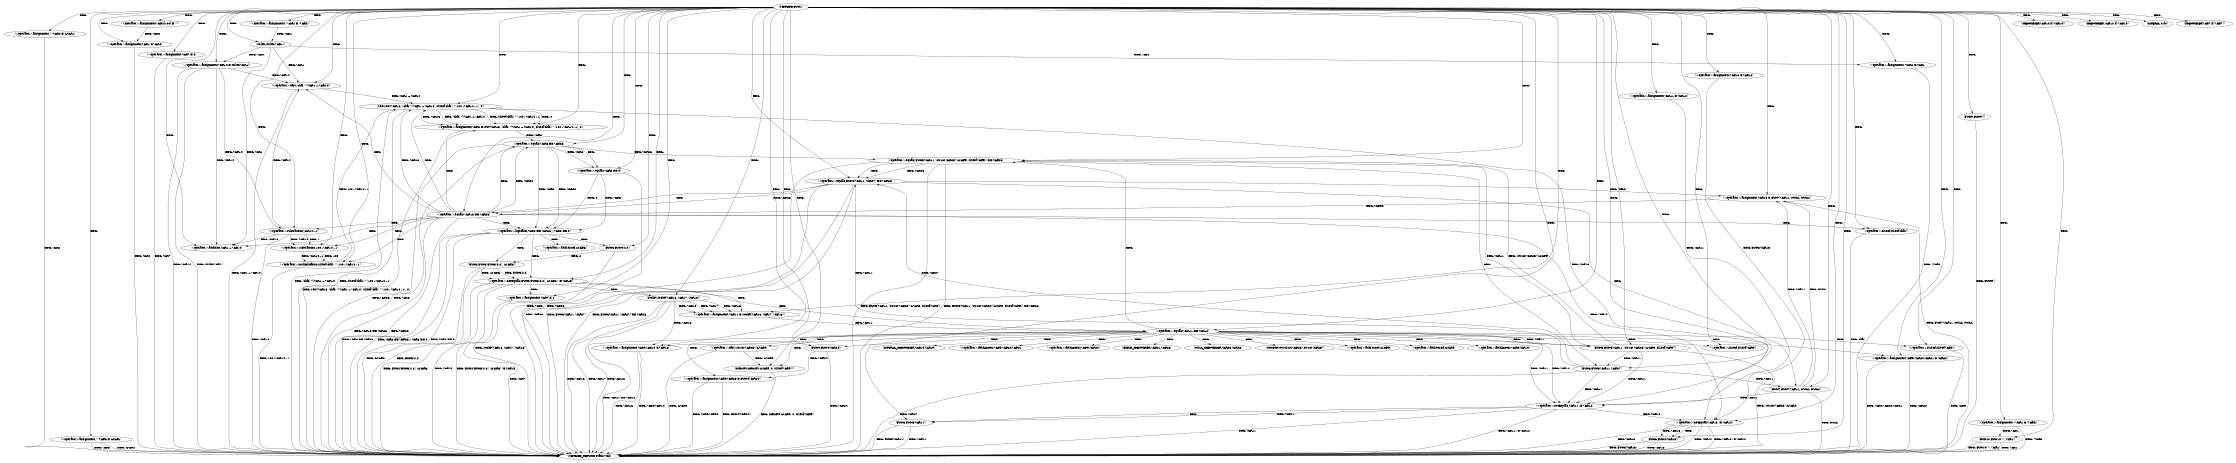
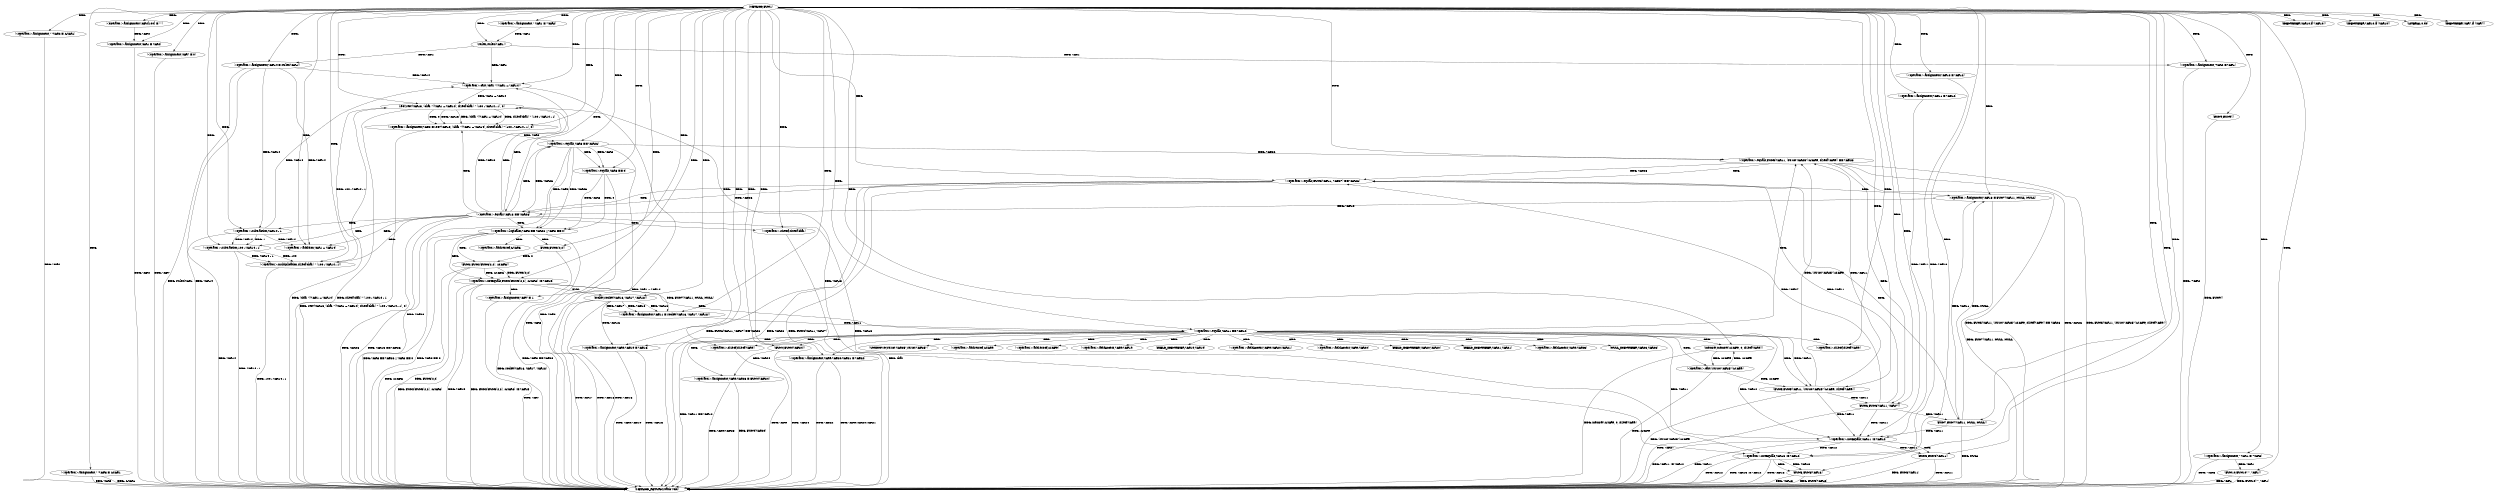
edge "(strlen,strlen(VAR1))" -> "(<operator>.cast,(char *)(VAR1 + VAR14))": label "DDG: VAR1" -> "CDG: VAR1"
edge "(strlen,strlen(VAR1))" -> "(<operator>.addition,VAR1 + VAR14)": removed, label "DDG: VAR1"
edge "(<operator>.assignment,VAR13 = FUN7(VAR11, NULL, NULL))" -> "(<operator>.equals,VAR13 == VAR26)": label "DDG: VAR93" -> "DDG: VAR13"
node "(FUN3,FUN4(2,2))": label "(FUN3,FUN4(2,2))" -> "(FUN3,FUN3(2,2))"
edge "(<operator>.assignment,VAR13 = VAR12)" -> "(<operator>.notEquals,VAR13 != VAR12)": label "DDG: FUN8(VAR13)" -> "DDG: VAR13"
edge "(<operator>.notEquals,FUN2(FUN3(2,2), &VAR6) != VAR15)" -> "(socket,socket(VAR16, VAR17, VAR18))": label "CDG: " -> "FUN: "
edge "(<operator>.notEquals,FUN2(FUN3(2,2), &VAR6) != VAR15)" -> "(<operator>.assignment,VAR11 = socket(VAR16, VAR17, VAR18))": label "CDG: " -> "DDG: FUN7(VAR11, NULL, NULL)"
node "(LITERAL_IDENTIFIER,VAR19,VAR19)": label "(LITERAL_IDENTIFIER,VAR19,VAR19)" -> "(FIELD_IDENTIFIER,VAR19,VAR19)"
node "(FIELD_IDENTIFIER,VAR21,VAR28)": label "(FIELD_IDENTIFIER,VAR21,VAR28)" -> "(FIELD_IDENTIFIER,VAR21,VAR21)"
node "(FIELD_IDENTIFIER,VAR20,VAR20)": added
node "(<operator>.fieldAccess,VAR9.VAR23)": added
edge "(memset,memset(&VAR9, 0, sizeof(VAR9)))" -> "(<operator>.cast,(struct VAR25*)&VAR9)": added, label "DDG: &VAR9"
edge "(FUN4,FUN4(VAR24))" -> "(<operator>.assignment,VAR9.VAR23 = FUN4(VAR24))": label "DDG: VAR24" -> "CDG: VAR24"
edge "(<operator>.cast,(struct VAR25*)&VAR9)" -> "(FUN5,FUN5(VAR11, (struct VAR25*)&VAR9, sizeof(VAR9)))": added, label "DDG: &VAR9"
edge "(<operator>.subtraction,100 - VAR14 - 1)" -> "(METHOD_RETURN,static void)": added, label "DDG: VAR14 - 1"
